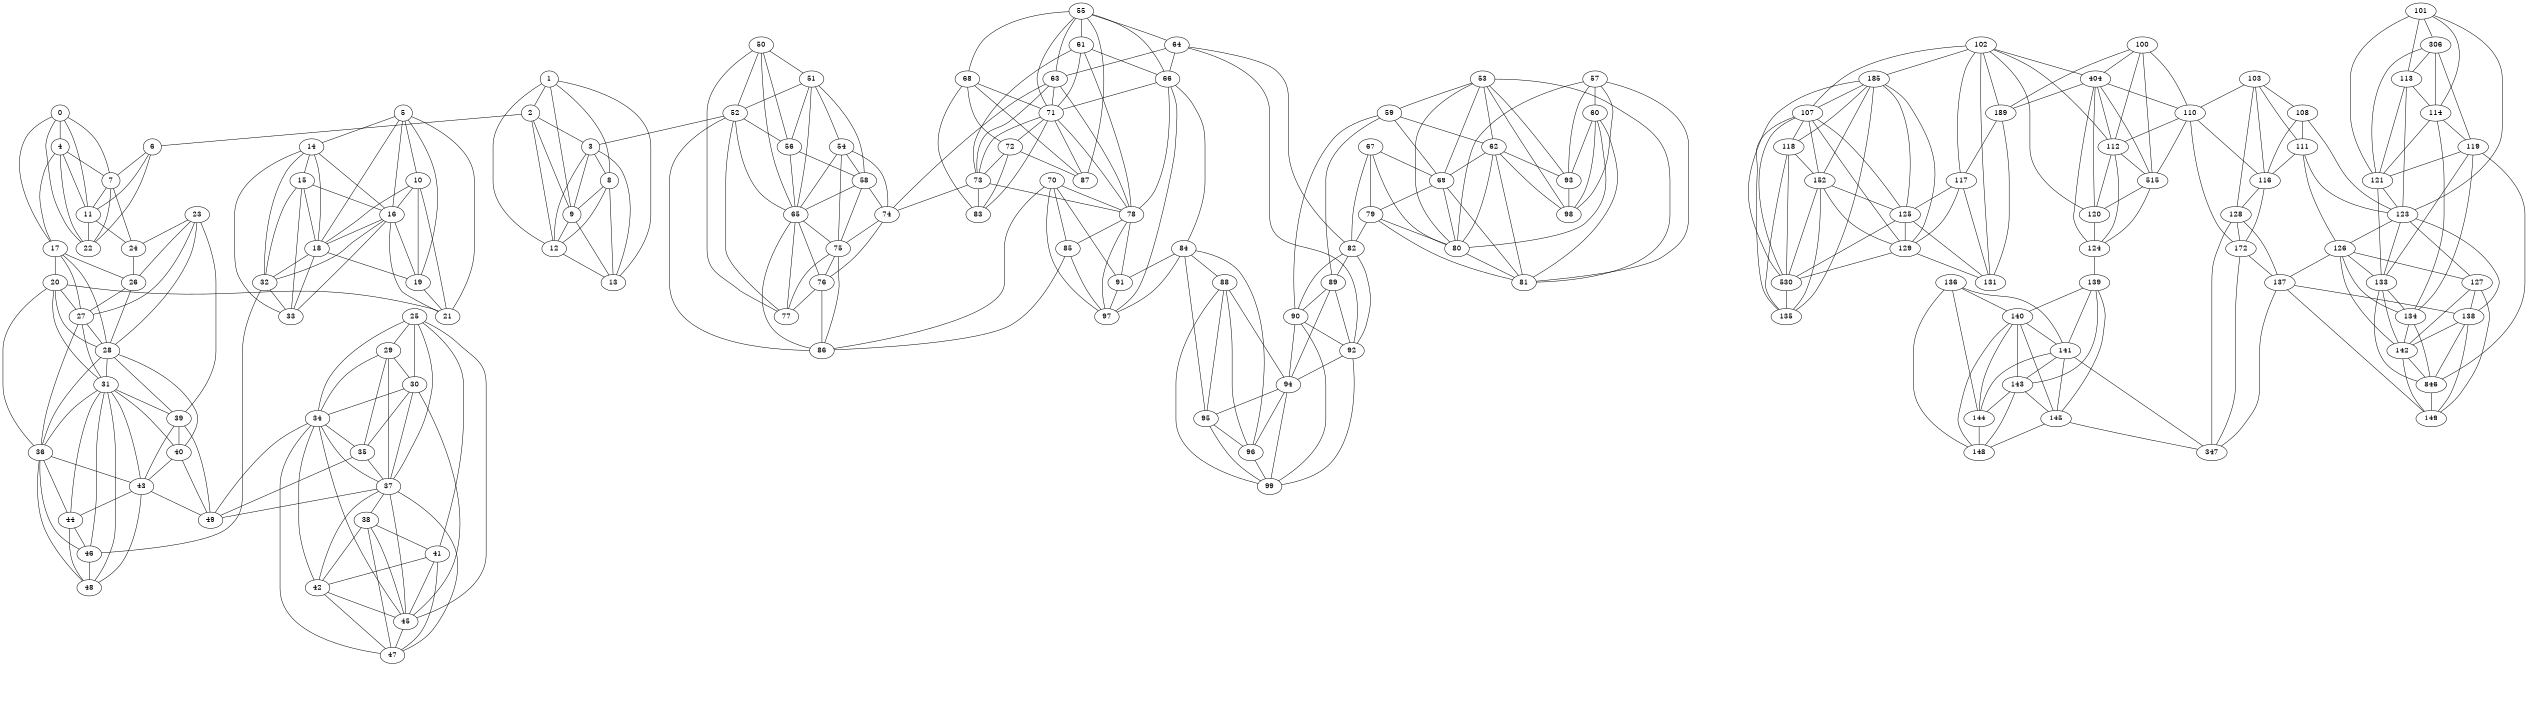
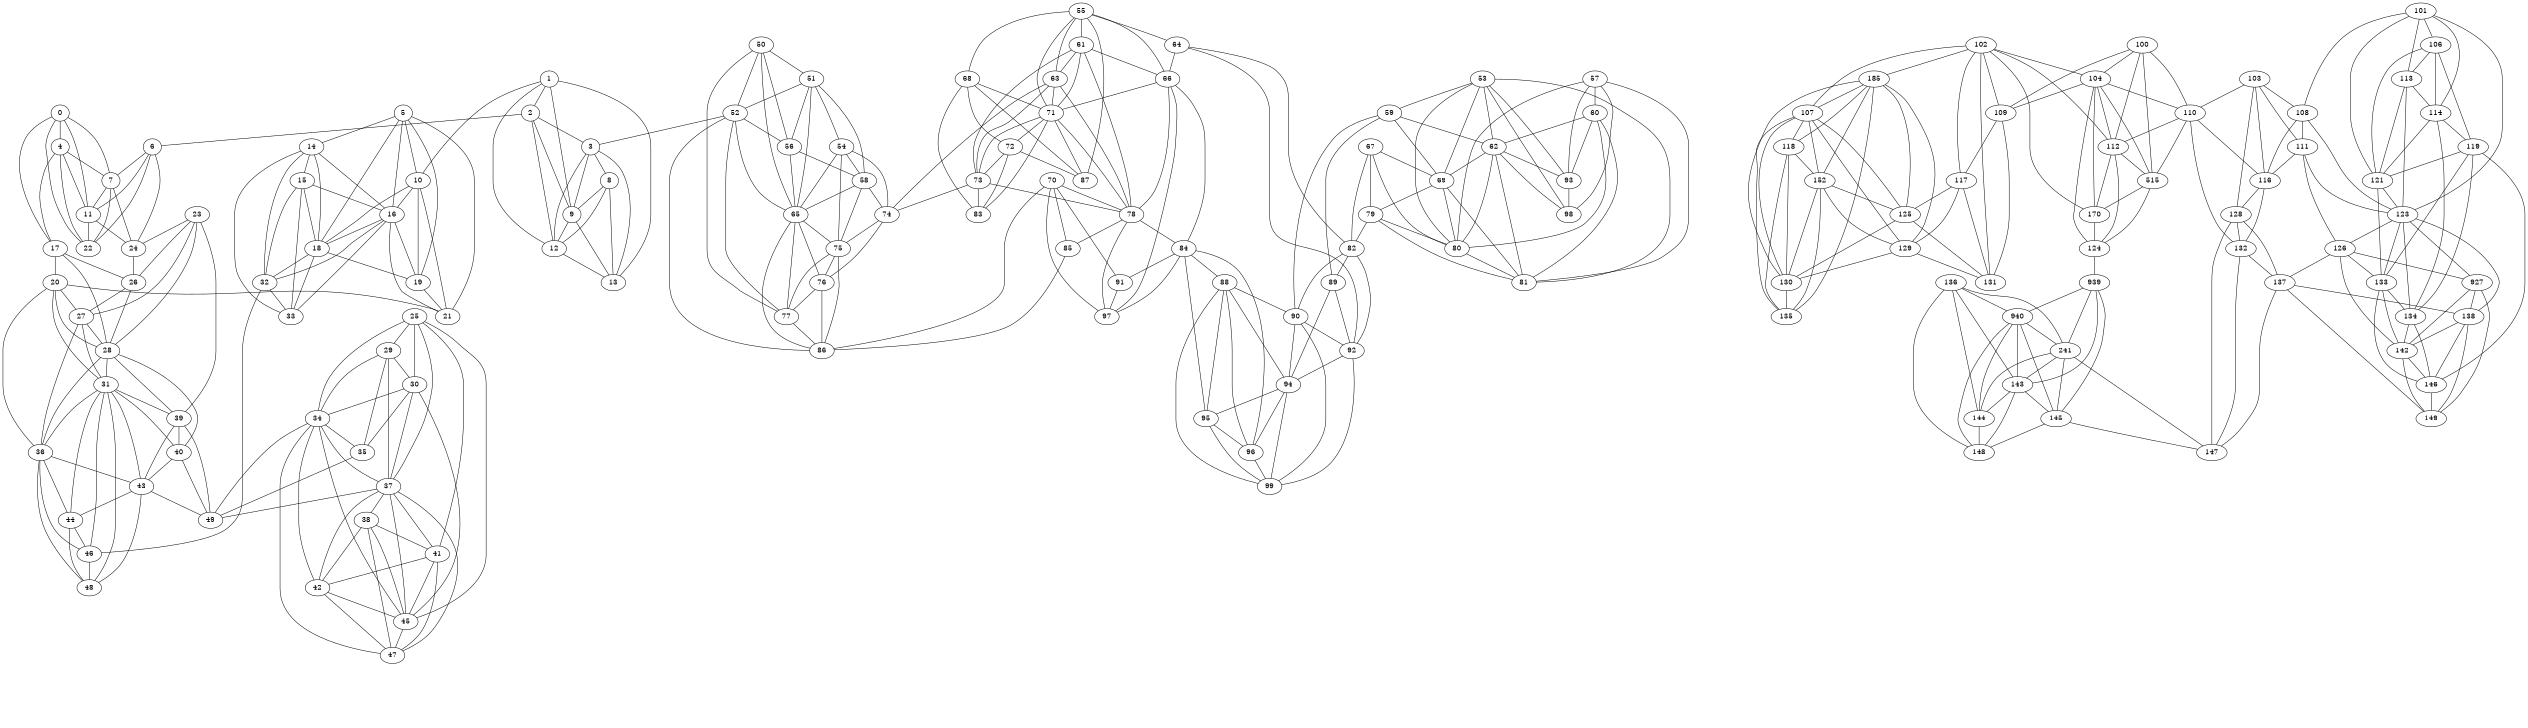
edge "101" -- "108": added
node "306": label "306" -> "106"
edge "64" -- "63": now "61" -- "63"
node "404": label "404" -> "104"
node "189": label "189" -> "109"
edge "1" -- "8": now "1" -- "10"
edge "60" -- "98": now "60" -- "62"
edge "6" -- "24": added
node "120": label "120" -> "170"
edge "125" -- "129": removed
edge "78" -- "91": now "78" -- "84"
node "172": label "172" -> "132"
edge "17" -- "27": removed
node "530": label "530" -> "130"
node "139": label "139" -> "939"
node "127": label "127" -> "927"
edge "85" -- "97": removed
edge "126" -- "134": now "123" -- "134"
edge "89" -- "90": now "88" -- "90"
node "140": label "140" -> "940"
edge "77" -- "86": added
edge "136" -- "143": added
node "141": label "141" -> "241"
node "846": label "846" -> "146"
node "347": label "347" -> "147"
edge "35" -- "37": now "41" -- "37"
